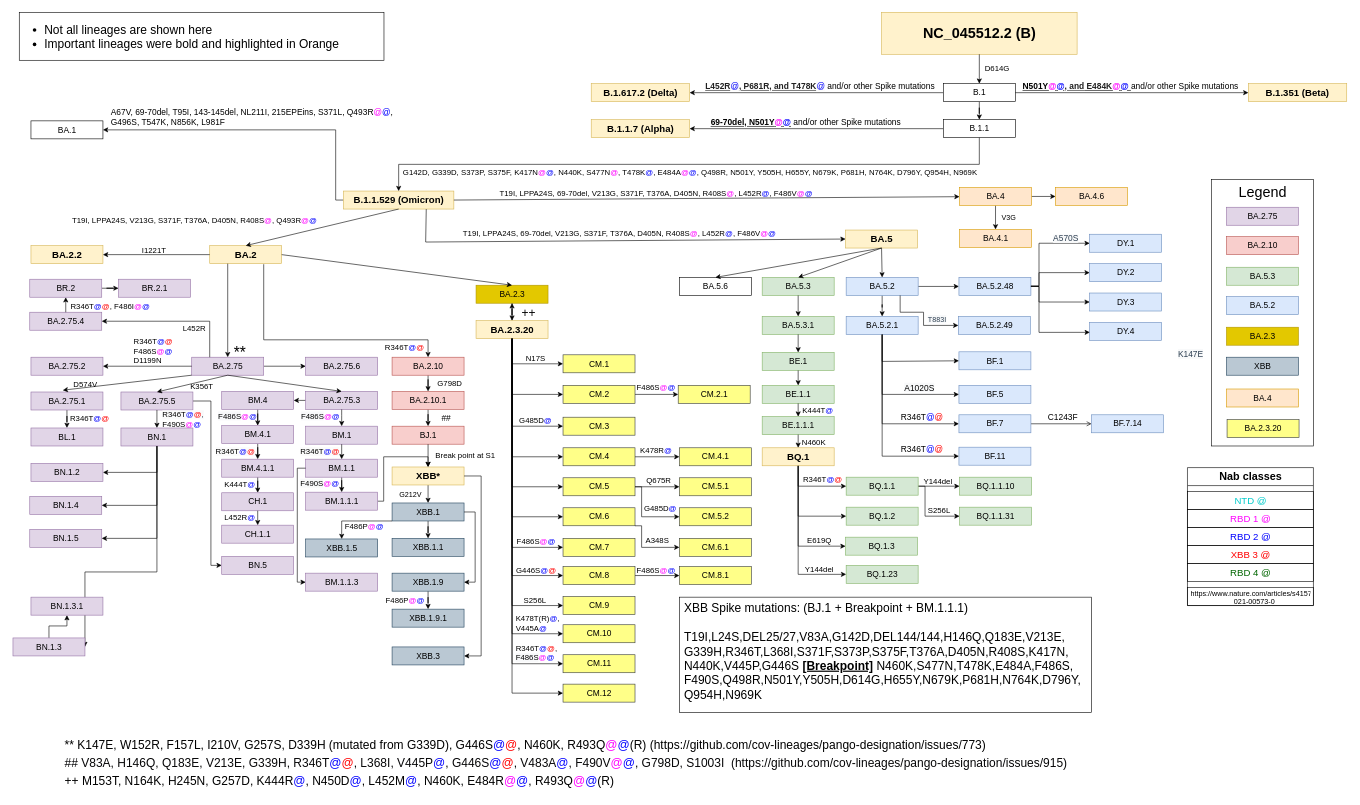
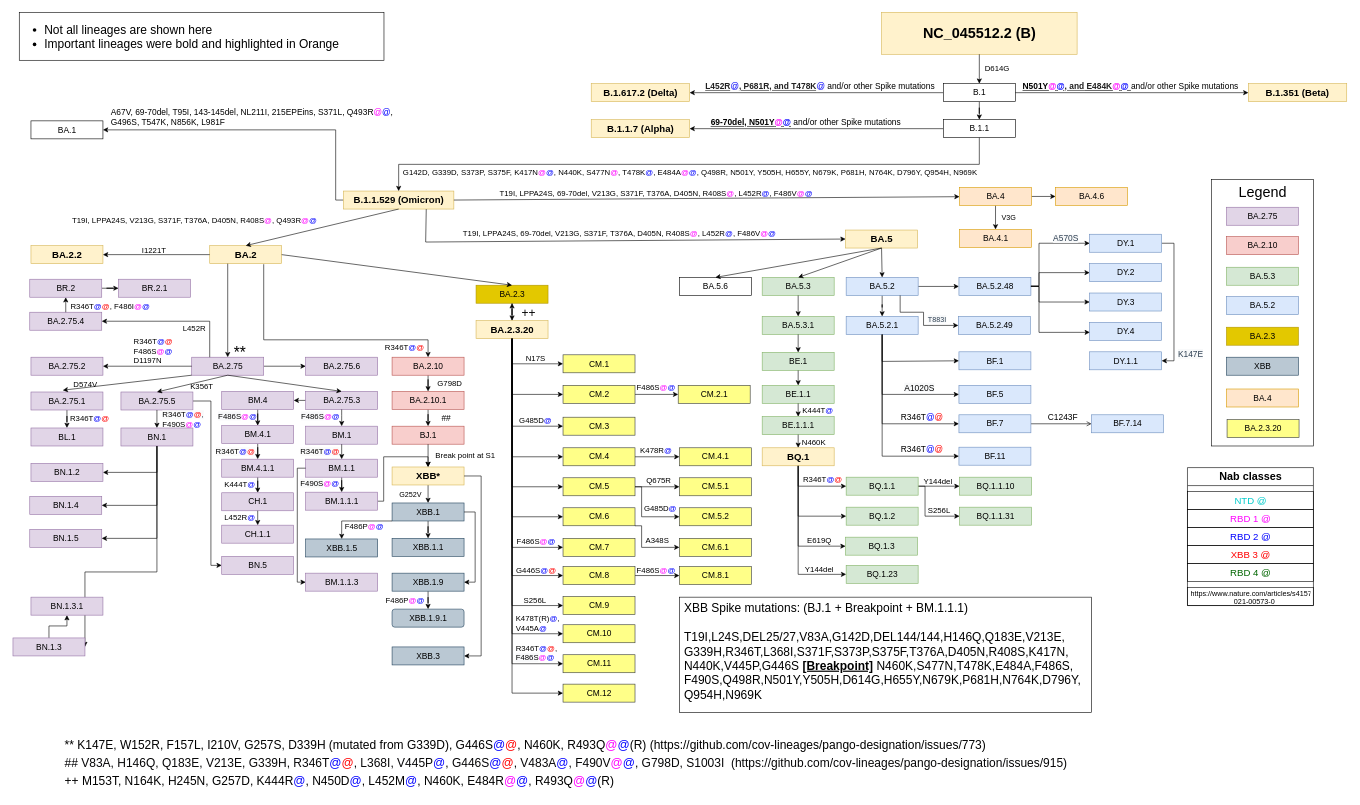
node "R346T@@F486S@@D1199N": label "R346T@@F486S@@D1199N" -> "R346T@@F486S@@D1197N"
node "DY.1.1": added
edge "DY.1" -> "DY.1.1": added
node "G212V": label "G212V" -> "G252V"
node "XBB.1.9.1": shape rectangle -> rounded rectangle
